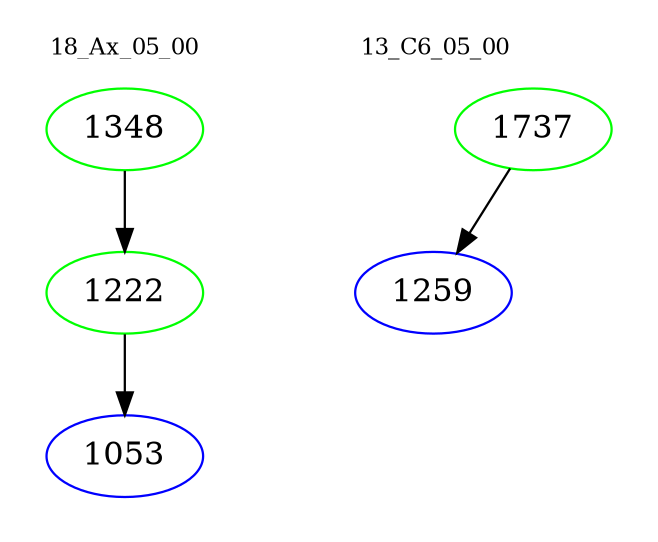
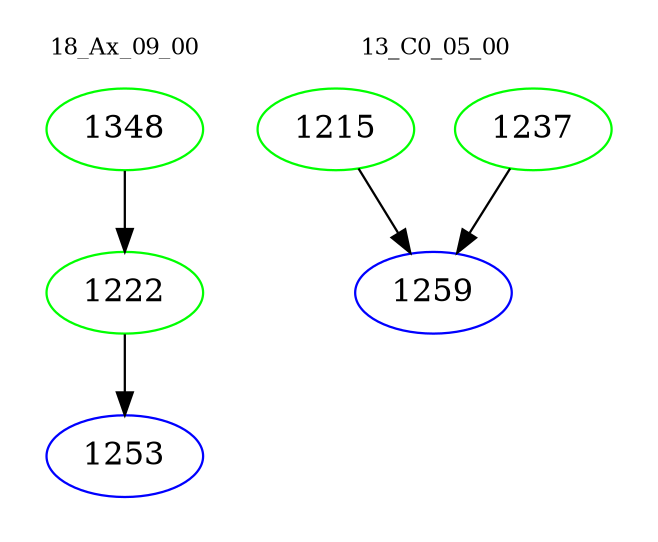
cluster "18_Ax_05_00": label "18_Ax_05_00" -> "18_Ax_09_00"
cluster "13_C6_05_00": label "13_C6_05_00" -> "13_C0_05_00"
node "1215": added
node "1737": label "1737" -> "1237"
node "1053": label "1053" -> "1253"
